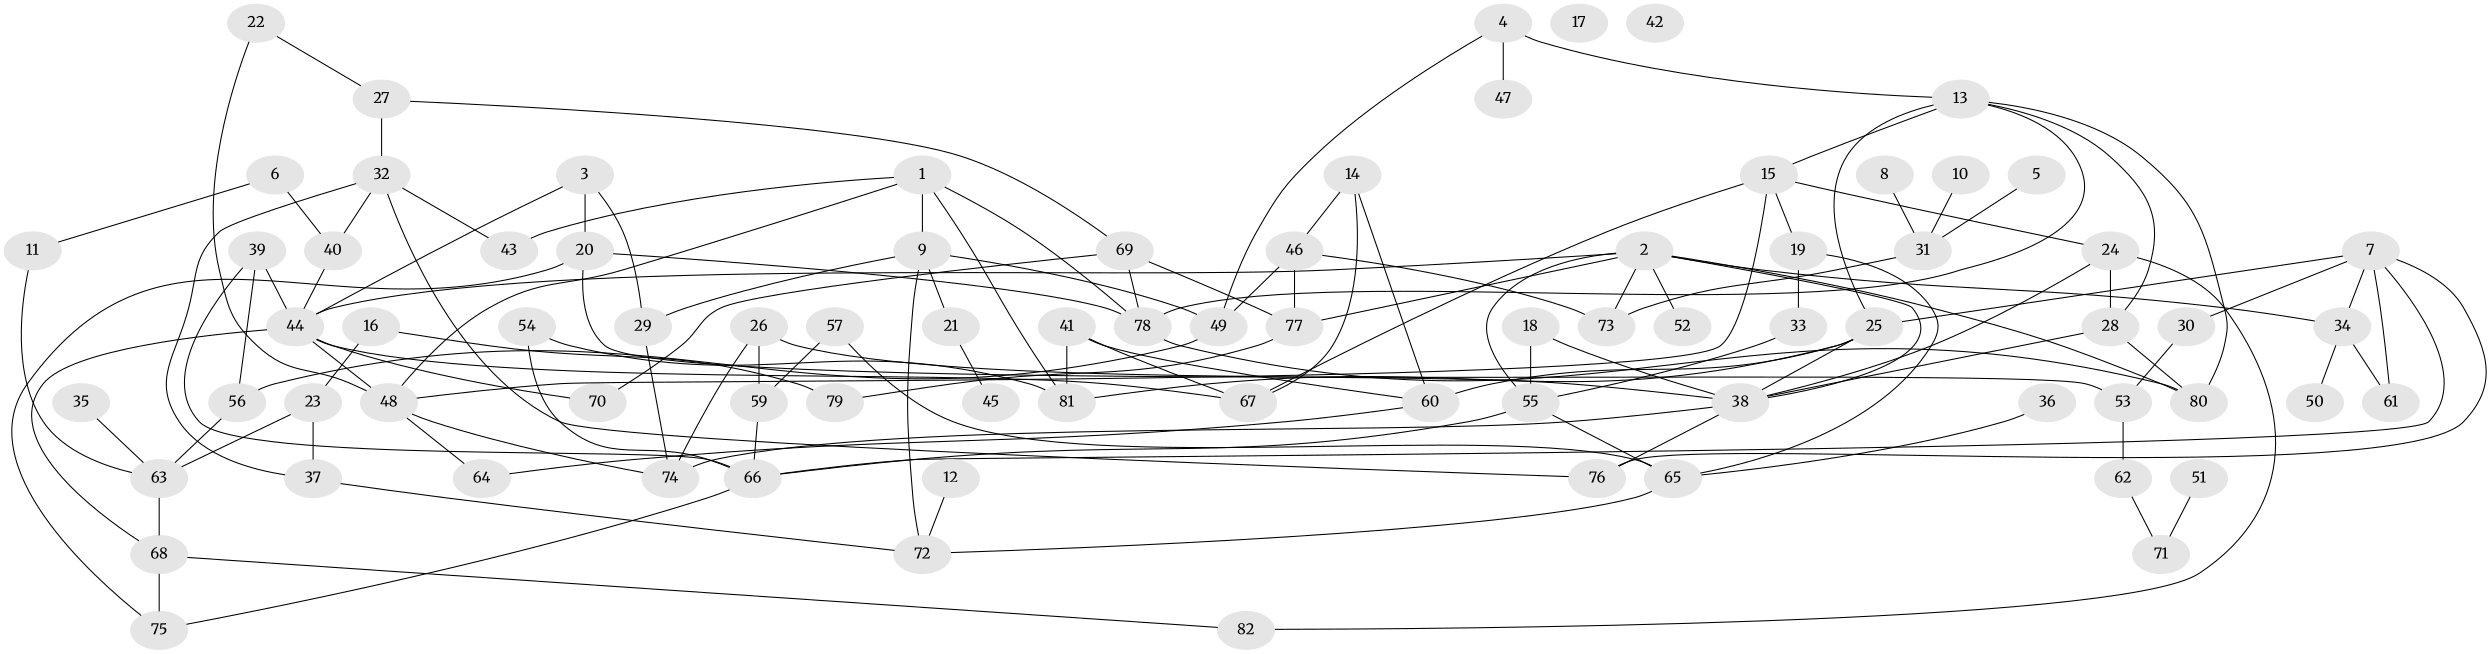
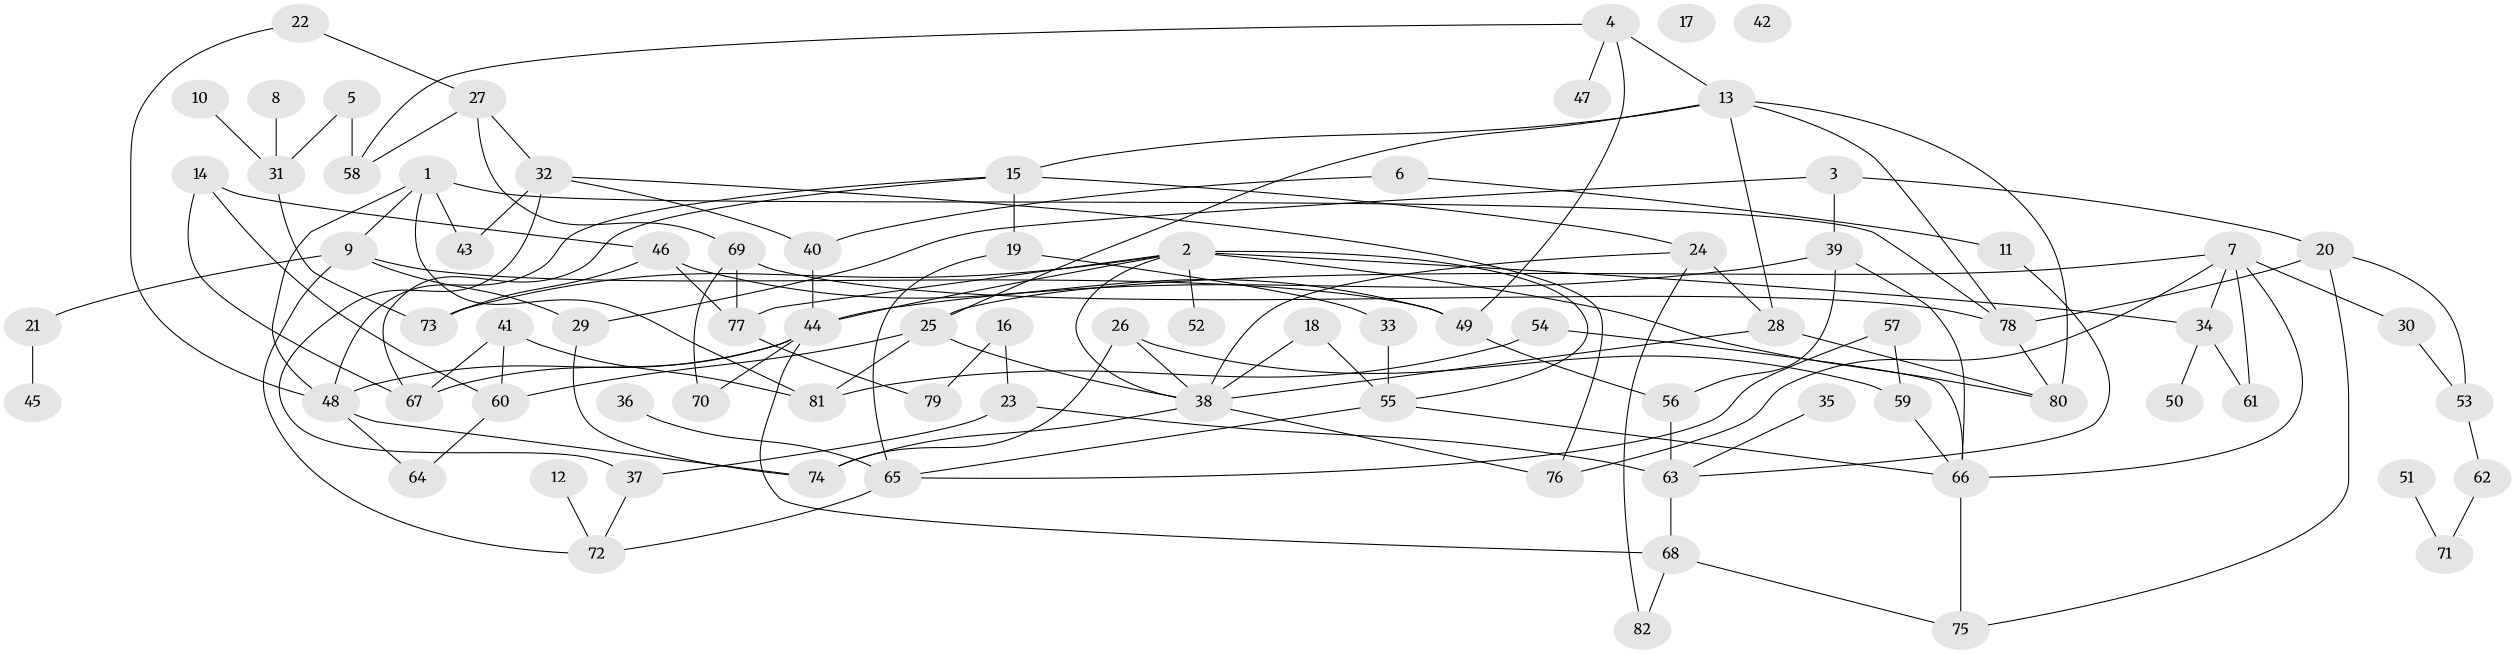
node "58": added
edge "3" -- "44": now "3" -- "39"
